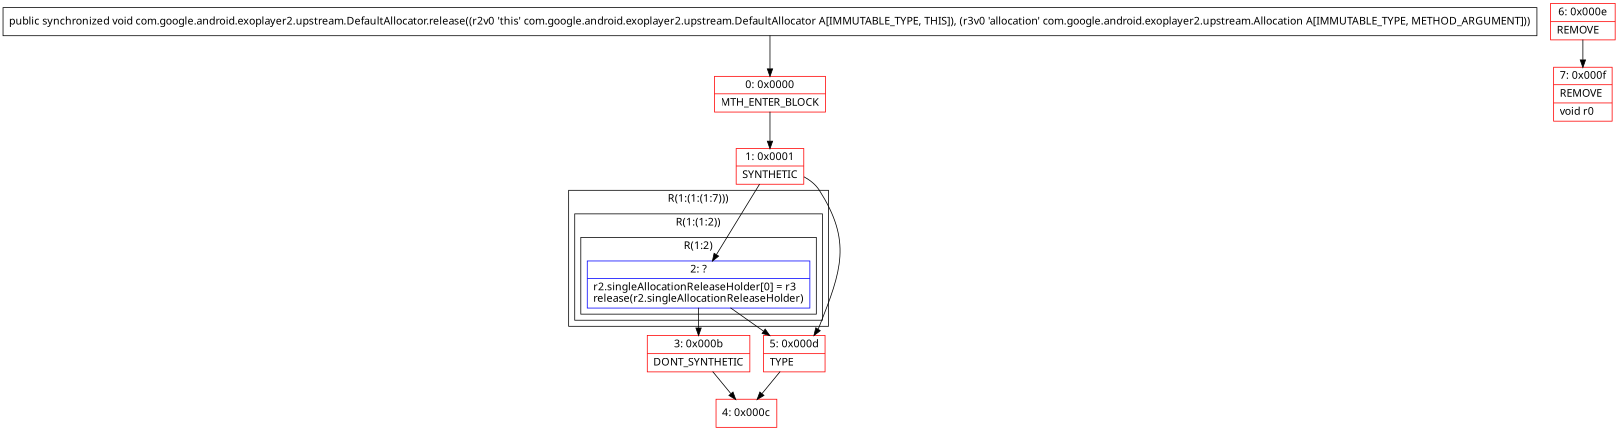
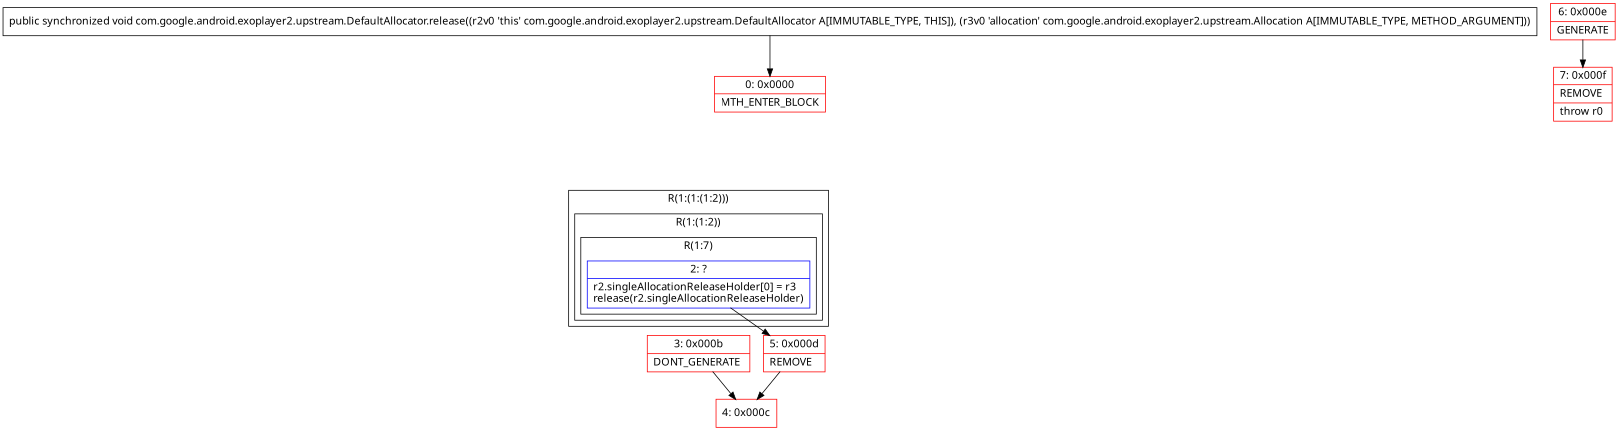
node "6: 0x000e": text "REMOVE" -> "GENERATE"
node "7: 0x000f": text "void r0" -> "throw r0"
node "1: 0x0001": removed
cluster "R(1:(1:(1:7)))": label "R(1:(1:(1:7)))" -> "R(1:(1:(1:2)))"
cluster "R(1:2)": label "R(1:2)" -> "R(1:7)"
edge "2: ?" -> "3: 0x000b": removed
node "3: 0x000b": text "DONT_SYNTHETIC" -> "DONT_GENERATE"
node "5: 0x000d": text "TYPE" -> "REMOVE"
